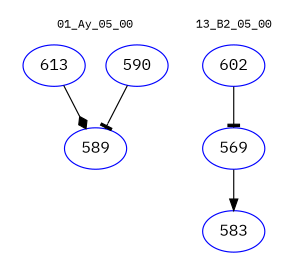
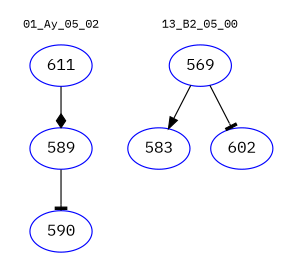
cluster "01_Ay_05_00": label "01_Ay_05_00" -> "01_Ay_05_02"
node "613": label "613" -> "611"
edge "590" -> "589": reversed
edge "602" -> "569": reversed
